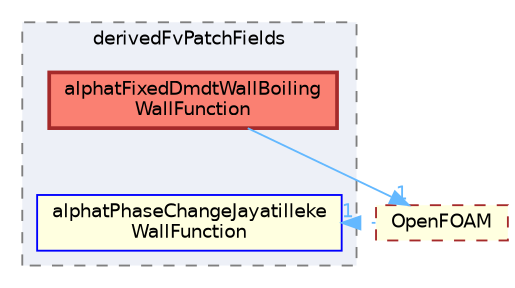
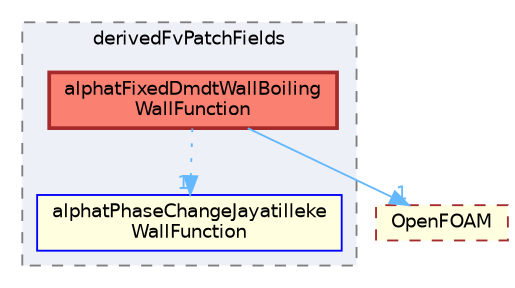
edge "OpenFOAM" -> "alphatPhaseChangeJayatilleke WallFunction": now "alphatFixedDmdtWallBoiling WallFunction" -> "alphatPhaseChangeJayatilleke WallFunction"
